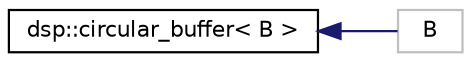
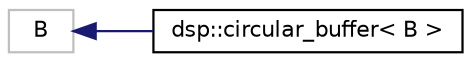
edge "B" -> "dsp::circular_buffer< B >": reversed
